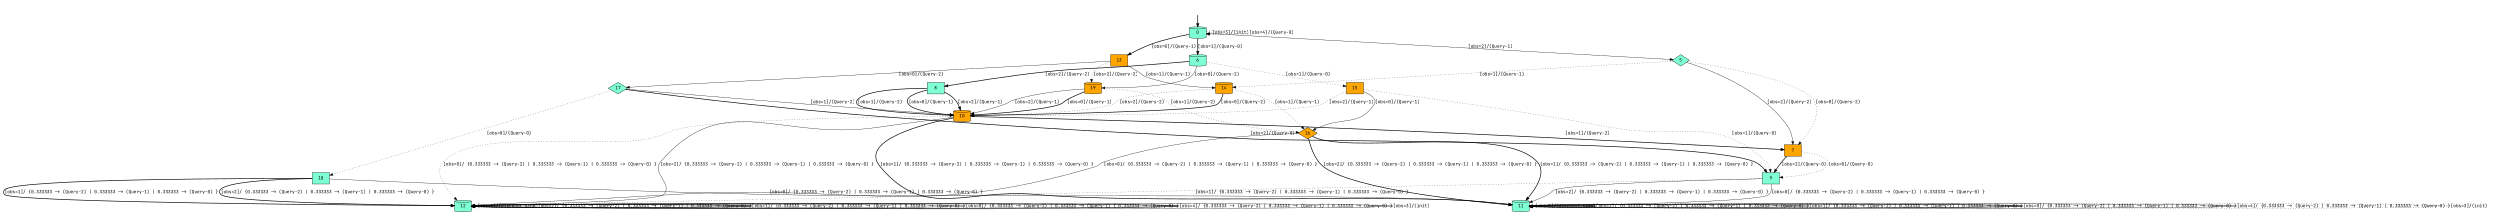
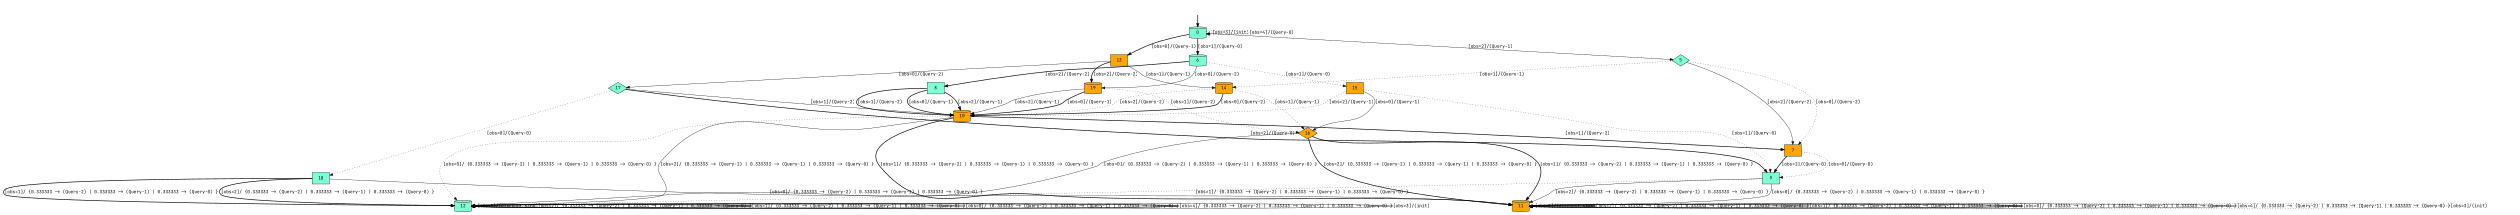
edge "13" -> "19": style dotted -> bold
node "11": fillcolor aquamarine -> orange
